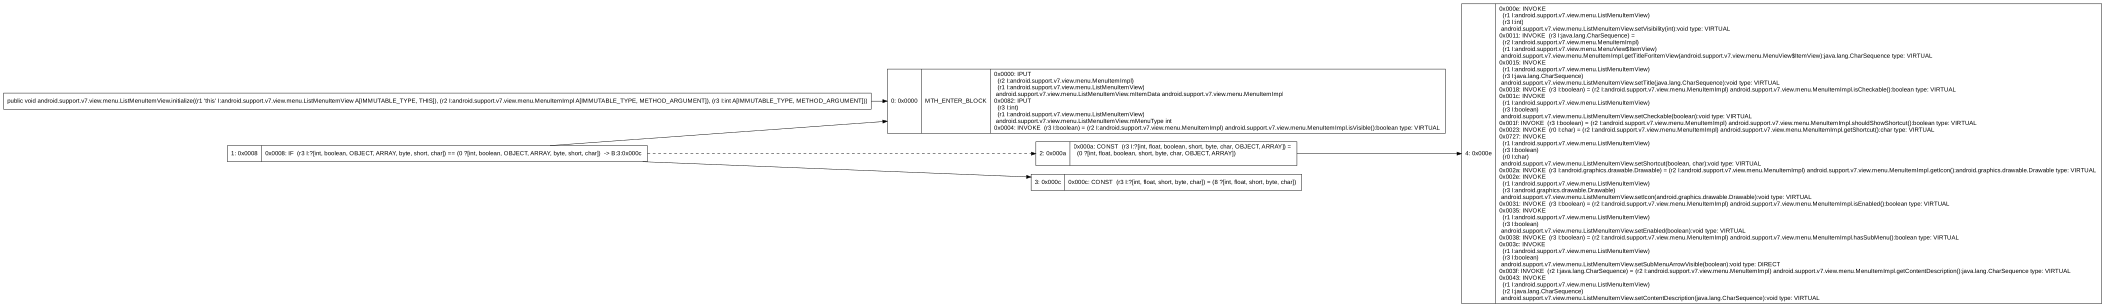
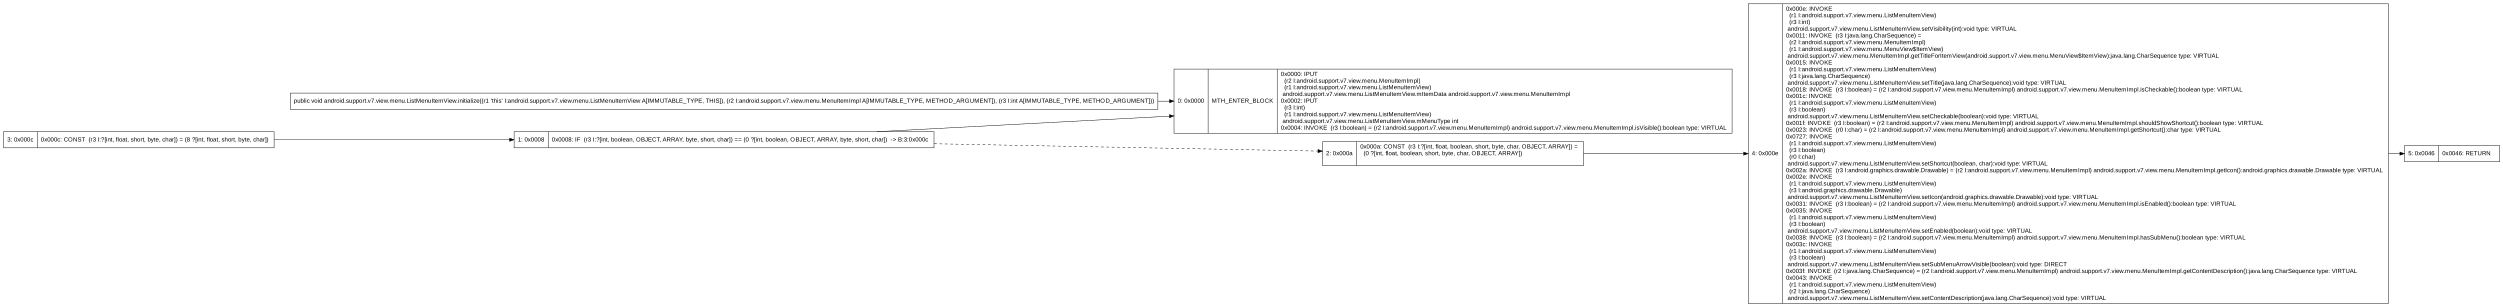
node "0: 0x0000": text "0x0082: IPUT" -> "0x0002: IPUT"
node "5: 0x0046": added
edge "1: 0x0008" -> "3: 0x000c": reversed
